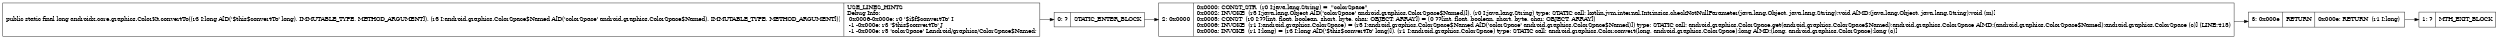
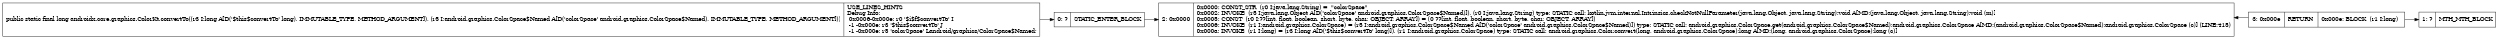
node "3: 0x000e": text "0x000e: RETURN  (r1 I:long)" -> "0x000e: BLOCK  (r1 I:long)"
node "1: ?": text "MTH_EXIT_BLOCK" -> "MTH_MTH_BLOCK"
edge "2: 0x0000" -> "3: 0x000e": reversed
